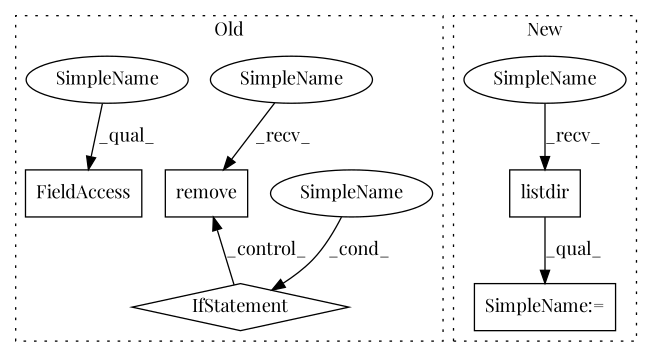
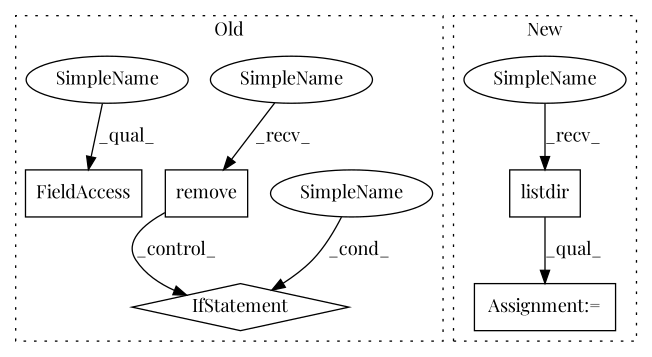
edge "IfStatement" -> "remove": reversed
node "SimpleName:=": label "SimpleName:=" -> "Assignment:="
